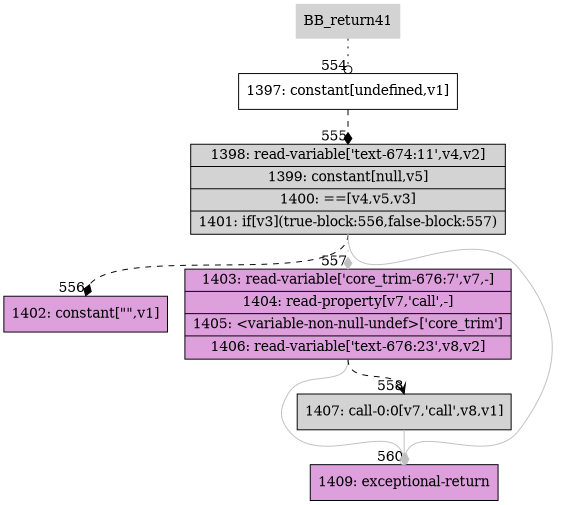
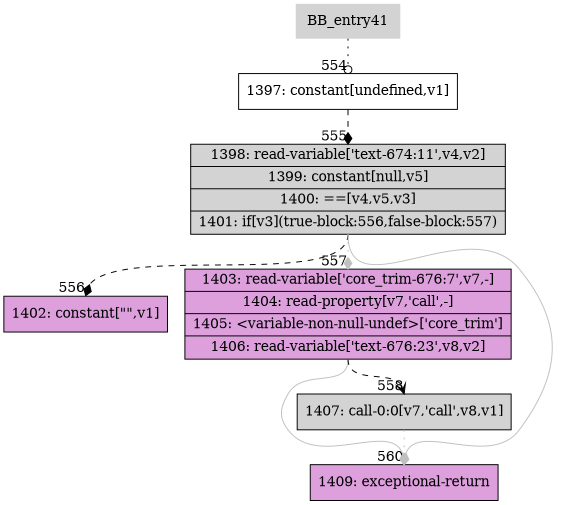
node "BB_return41": label "BB_return41" -> "BB_entry41"
edge "1403: read-variable['core_trim-676:7',v7,-]" -> "1409: exceptional-return": arrowhead odot -> diamond
edge "1407: call-0:0[v7,'call',v8,v1]" -> "1409: exceptional-return": style solid -> dotted
